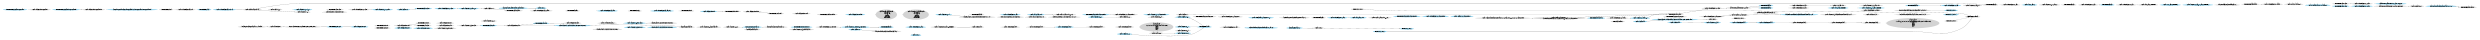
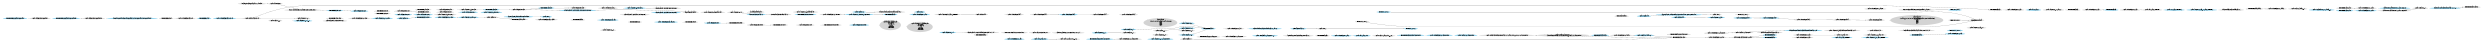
node "(<operator>.subtraction,elems.rsn_ie - 2)": added
